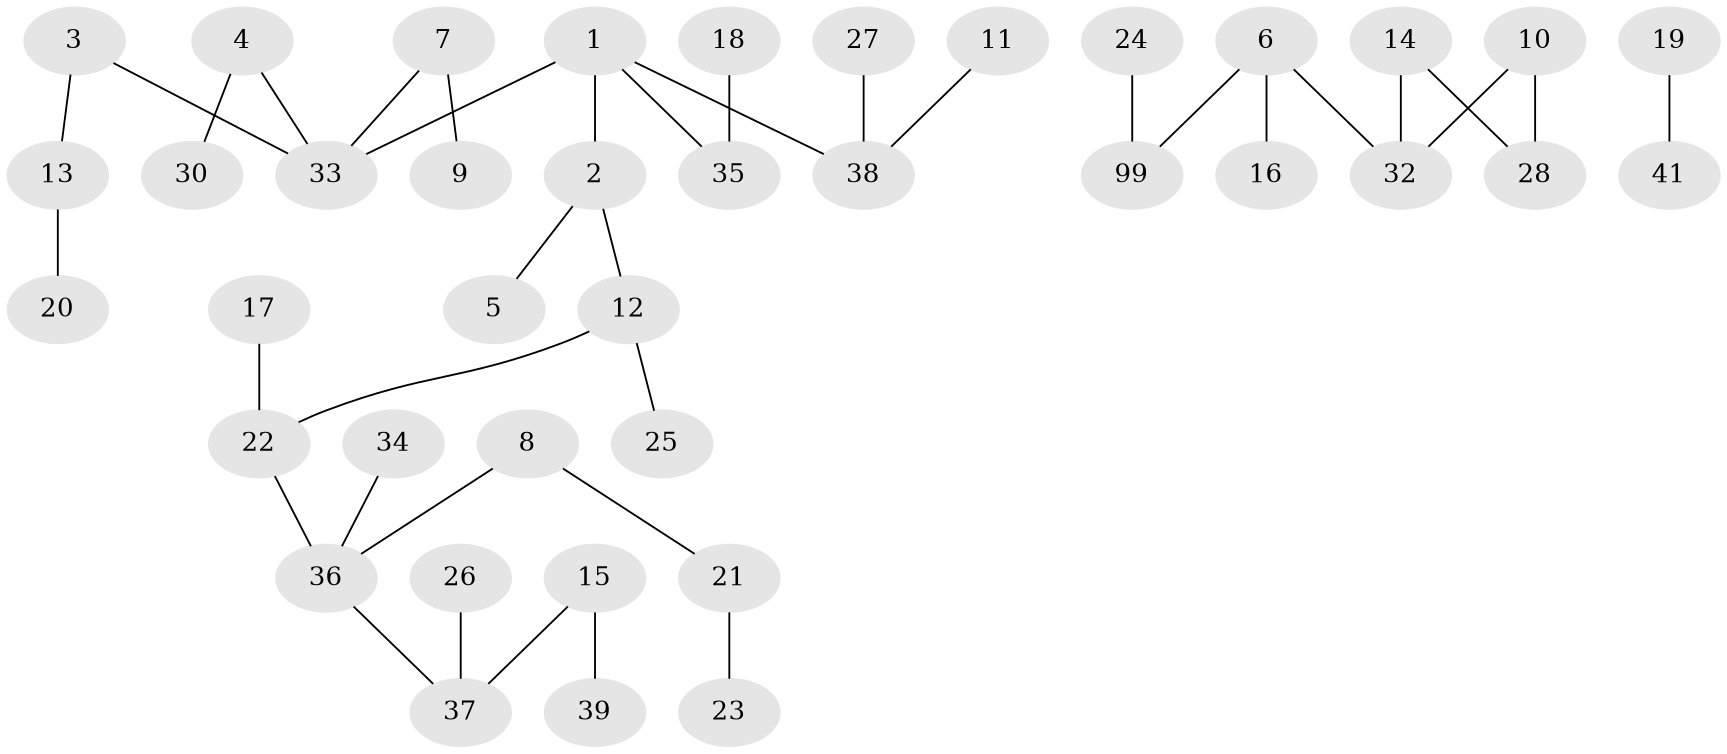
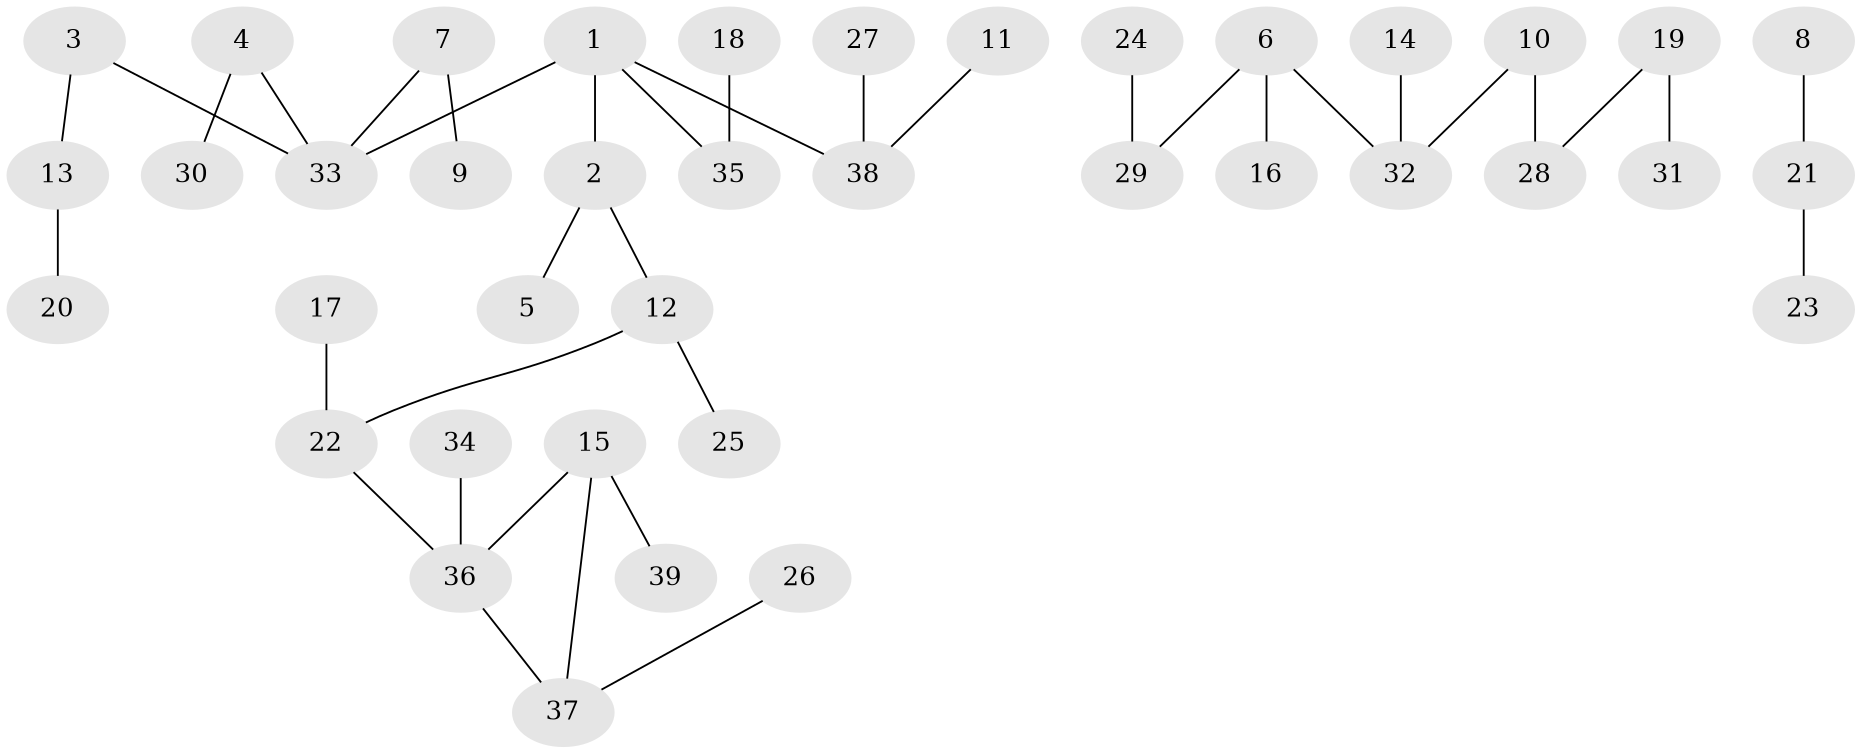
edge "14" -- "28": now "19" -- "28"
node "99": label "99" -> "29"
node "41": label "41" -> "31"
edge "8" -- "36": now "15" -- "36"
